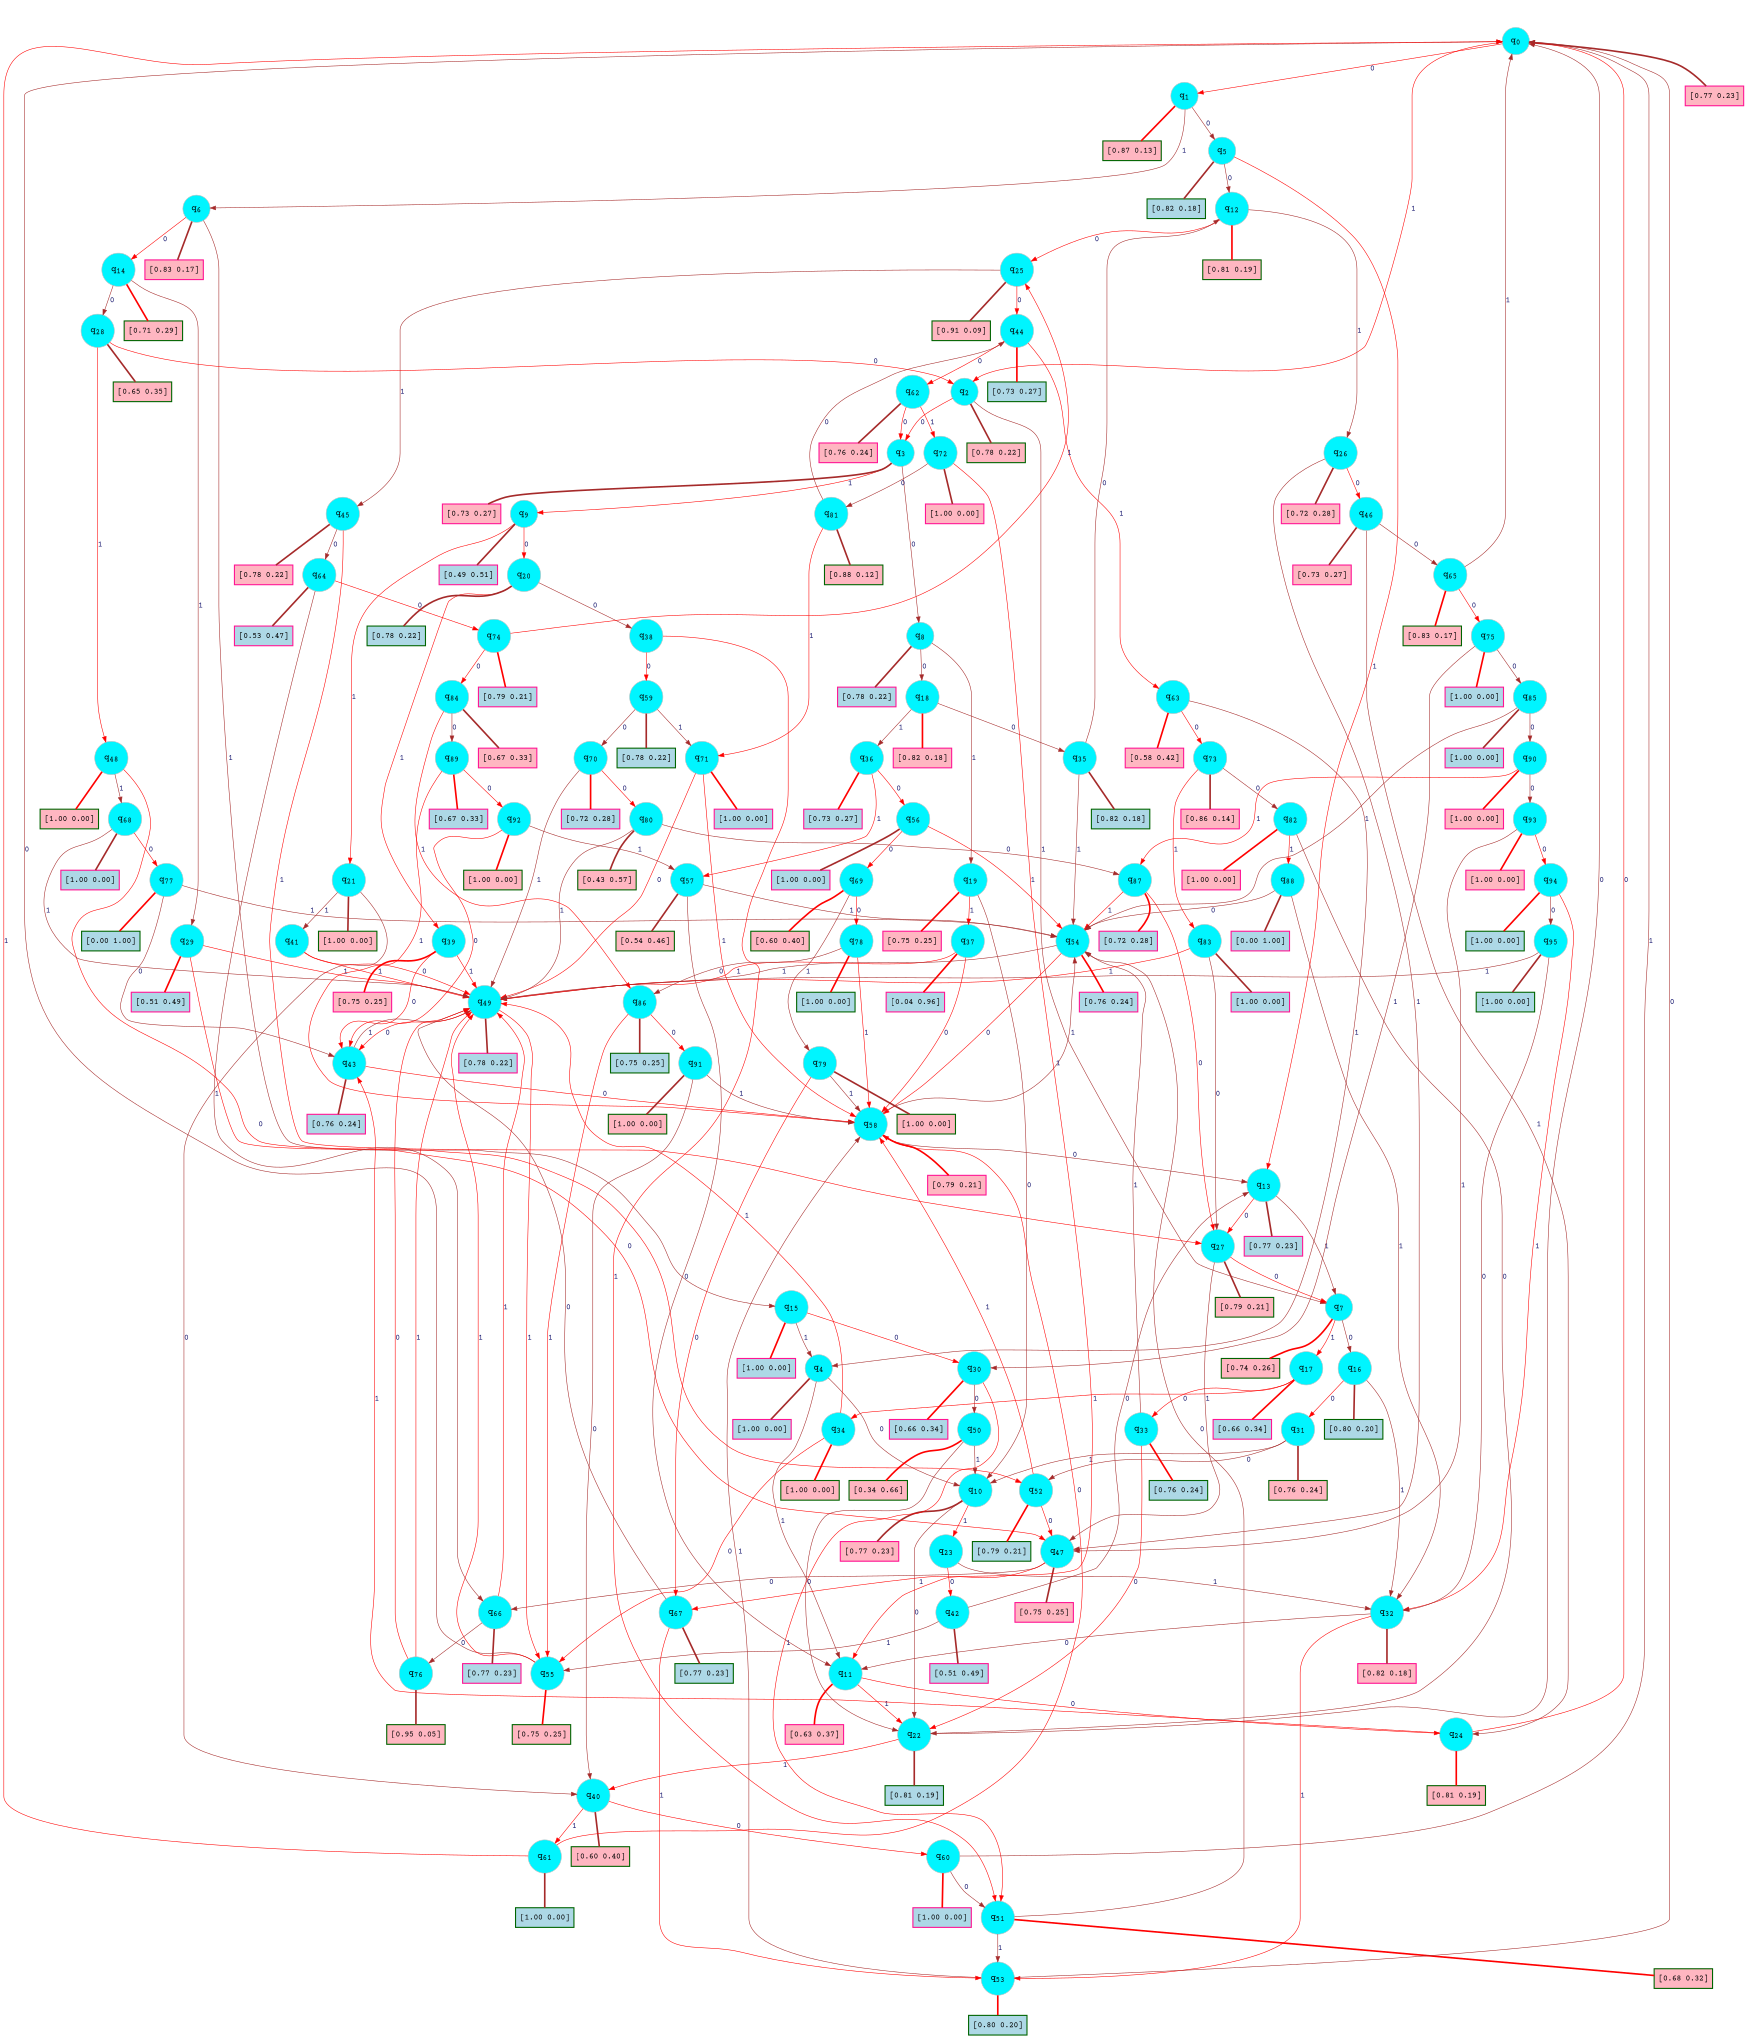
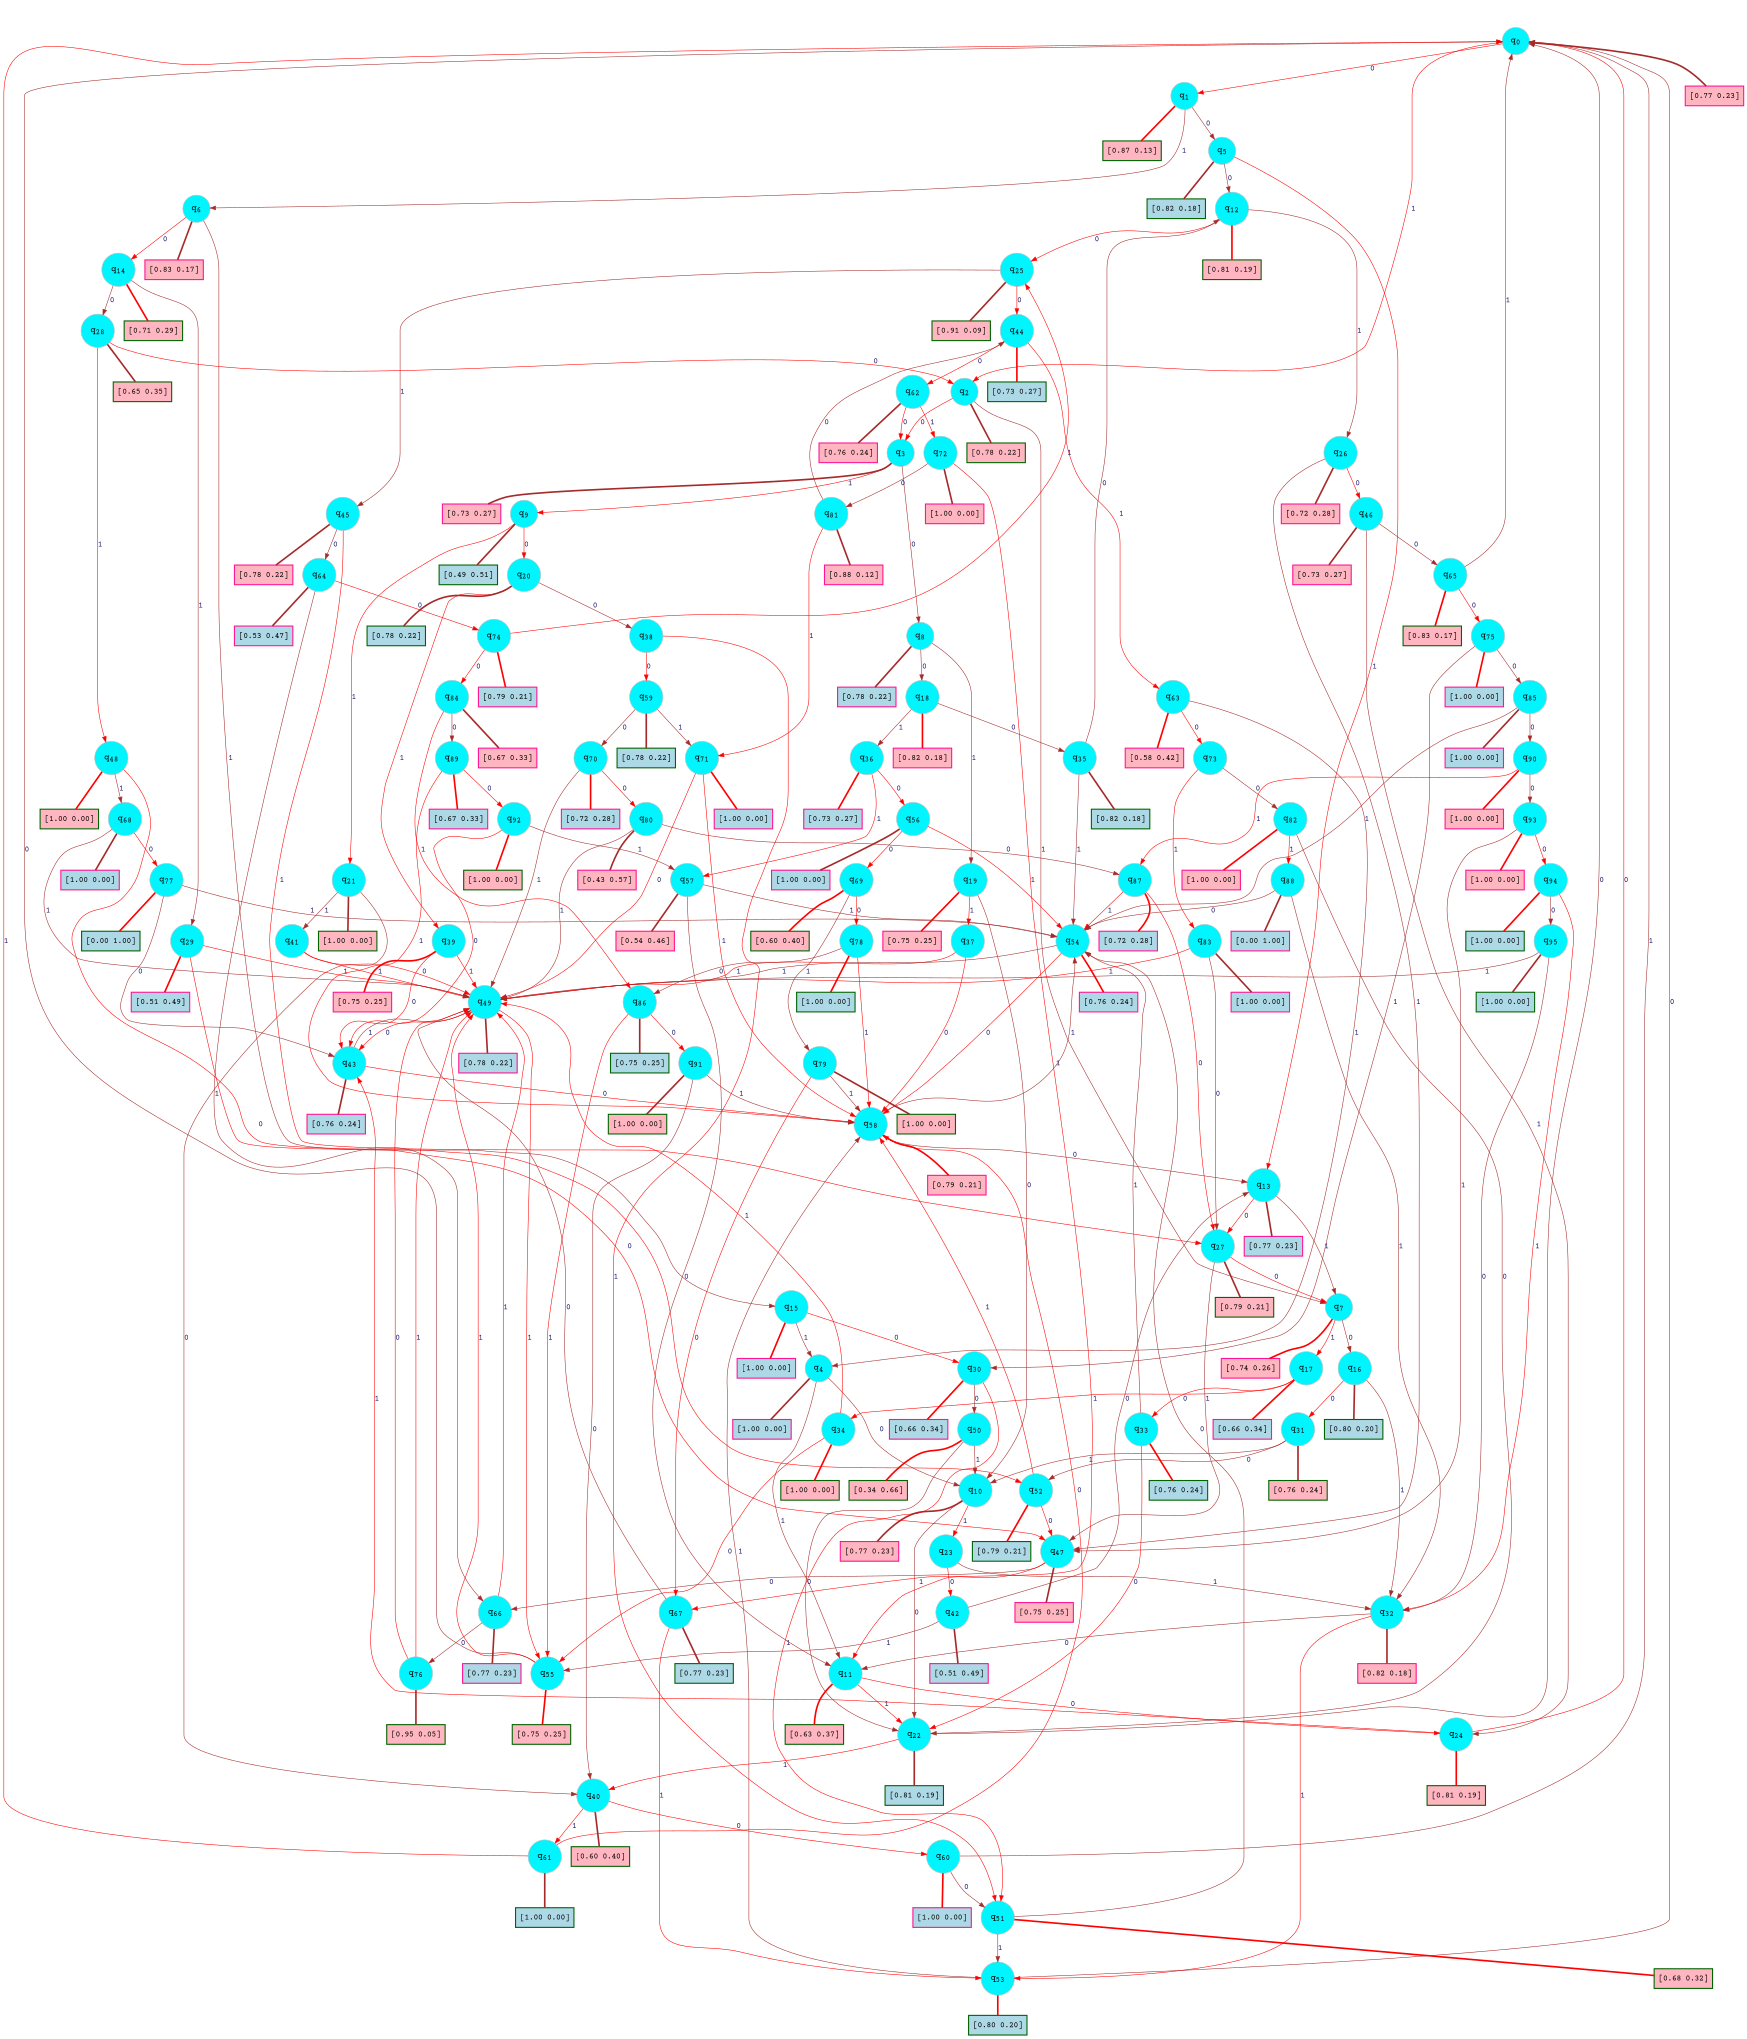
node "[0.49 0.51]": color deeppink -> darkgreen
node "[0.88 0.12]": color darkgreen -> deeppink
node "[0.86 0.14]": removed
node "[0.43 0.57]": color darkgreen -> deeppink
node "[0.54 0.46]": color darkgreen -> deeppink
node "[0.04 0.96]": removed
node "[0.74 0.26]": color darkgreen -> deeppink
node "[0.63 0.37]": color deeppink -> darkgreen
